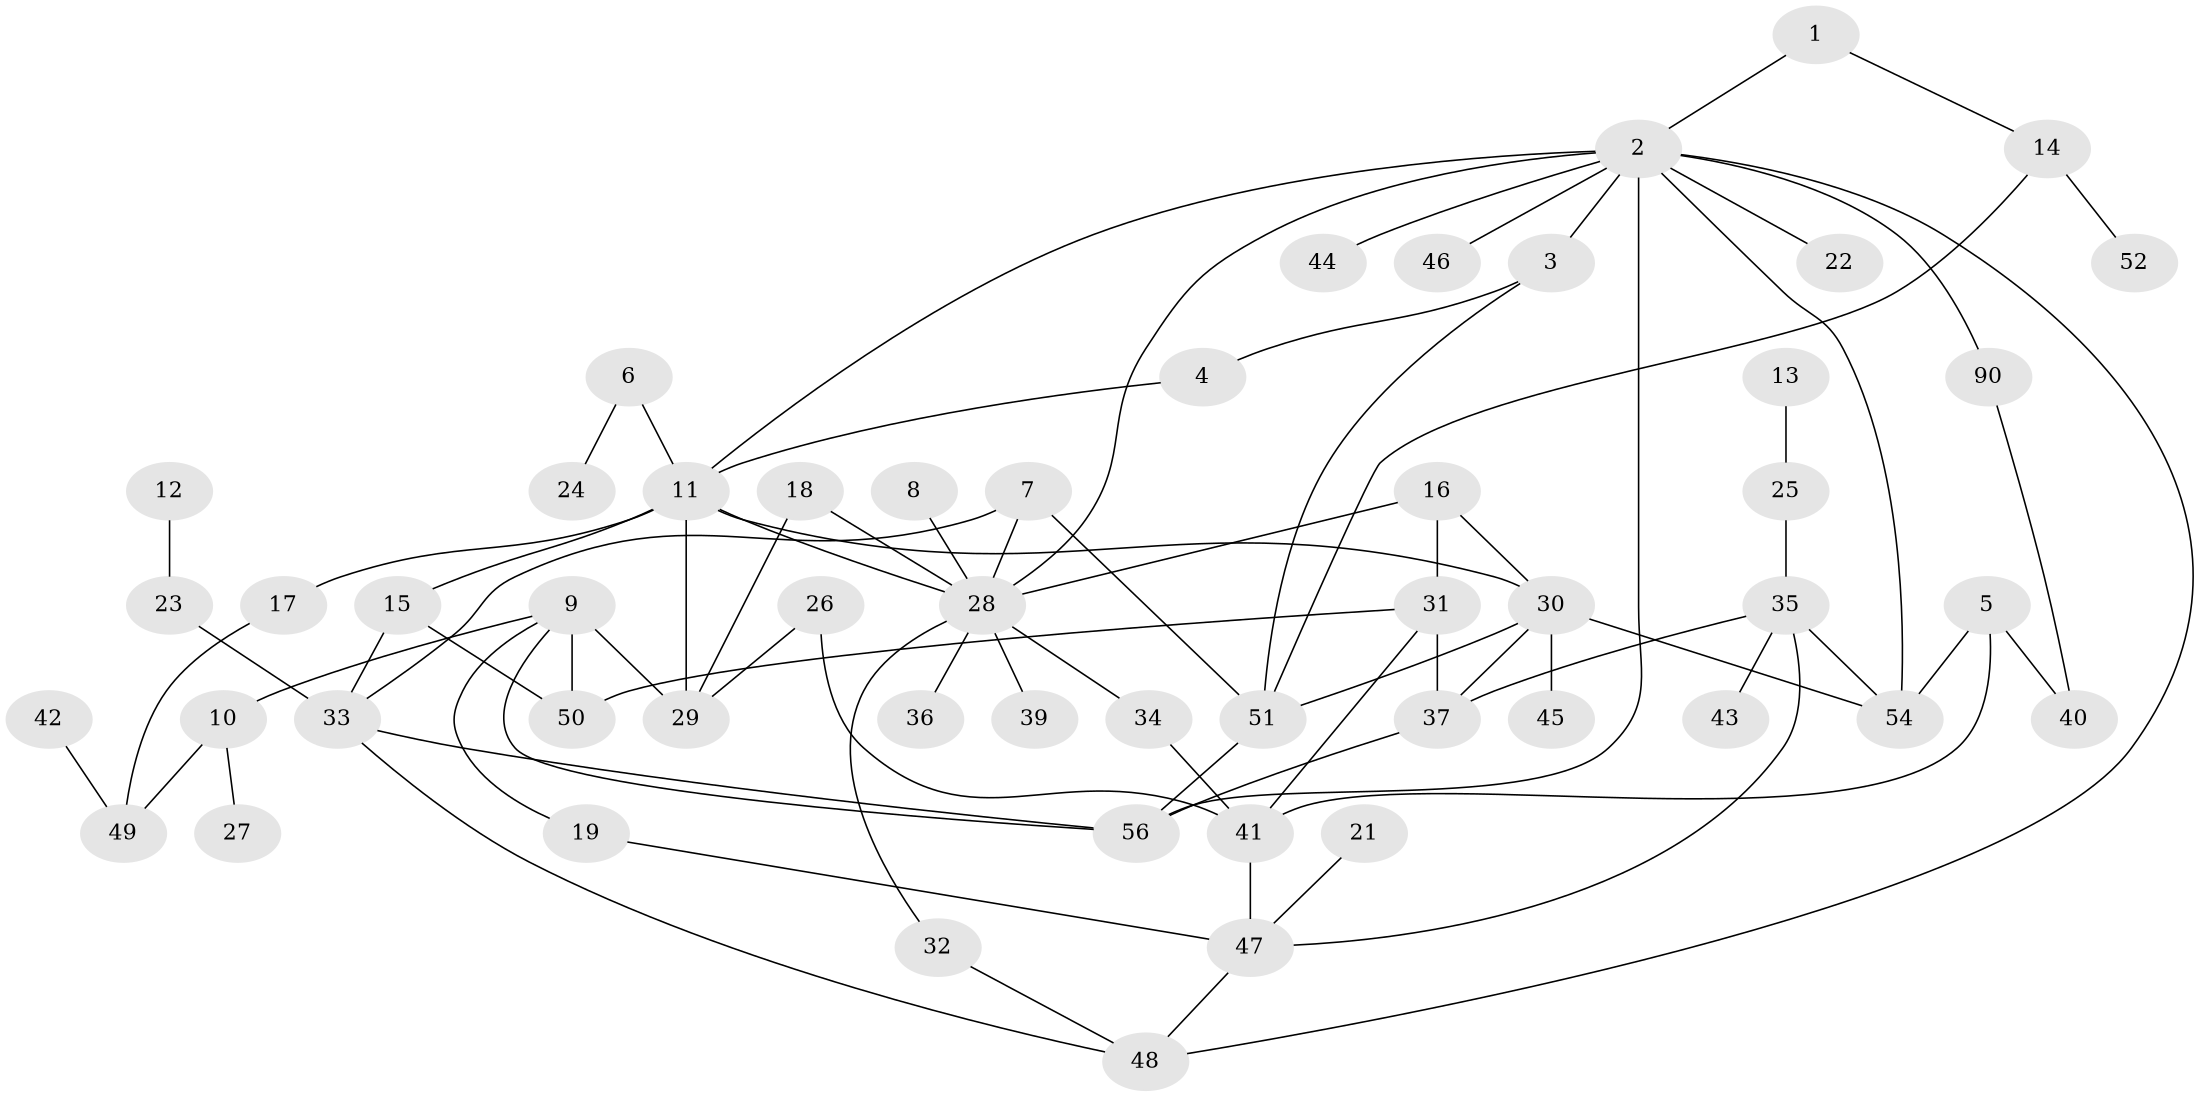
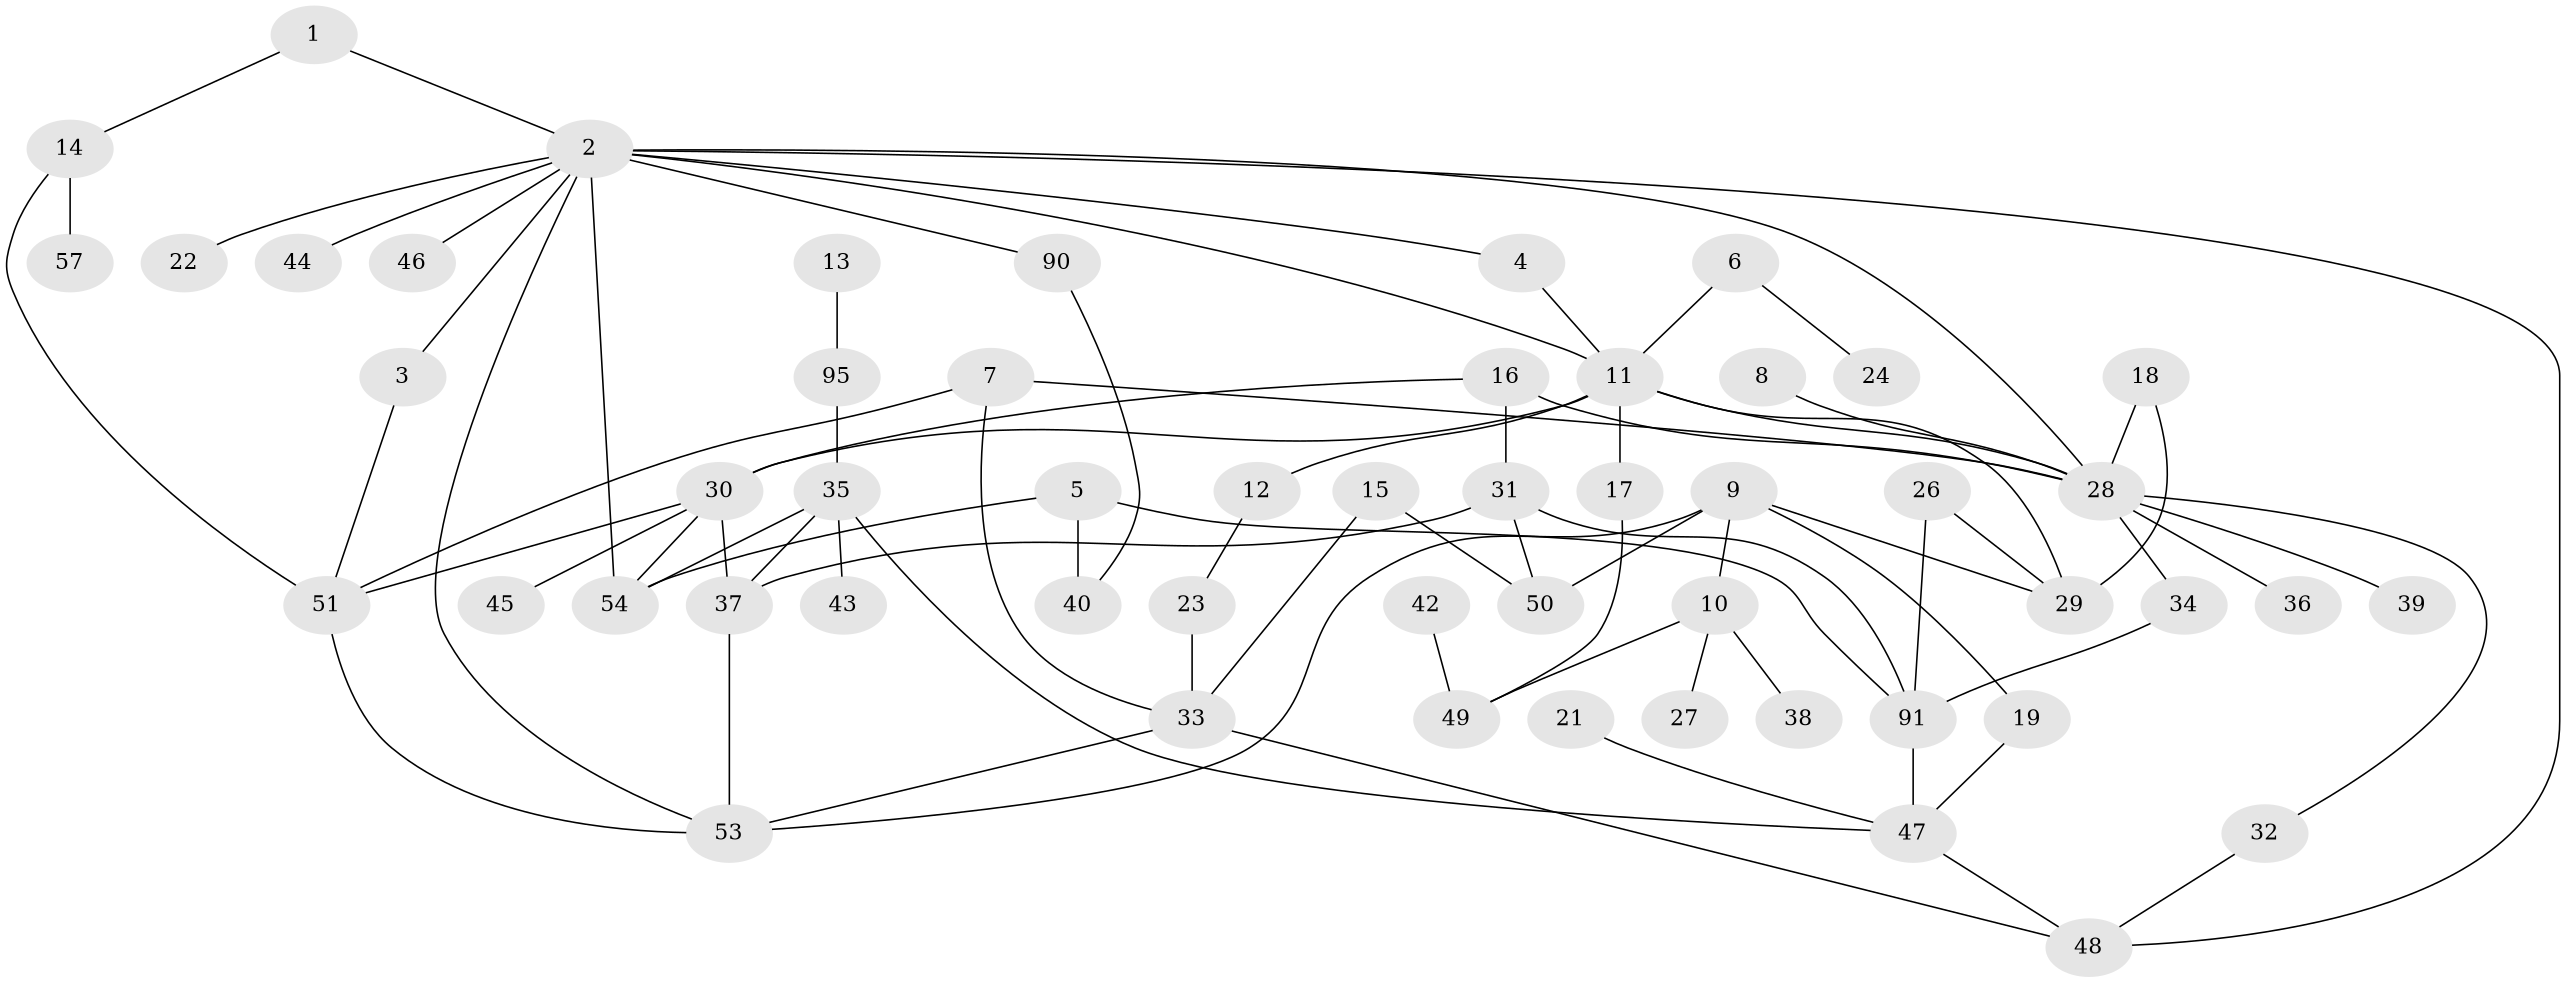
node "52": label "52" -> "57"
edge "3" -- "4": now "2" -- "4"
node "25": label "25" -> "95"
edge "11" -- "15": now "11" -- "12"
node "38": added
node "56": label "56" -> "53"
node "41": label "41" -> "91"
